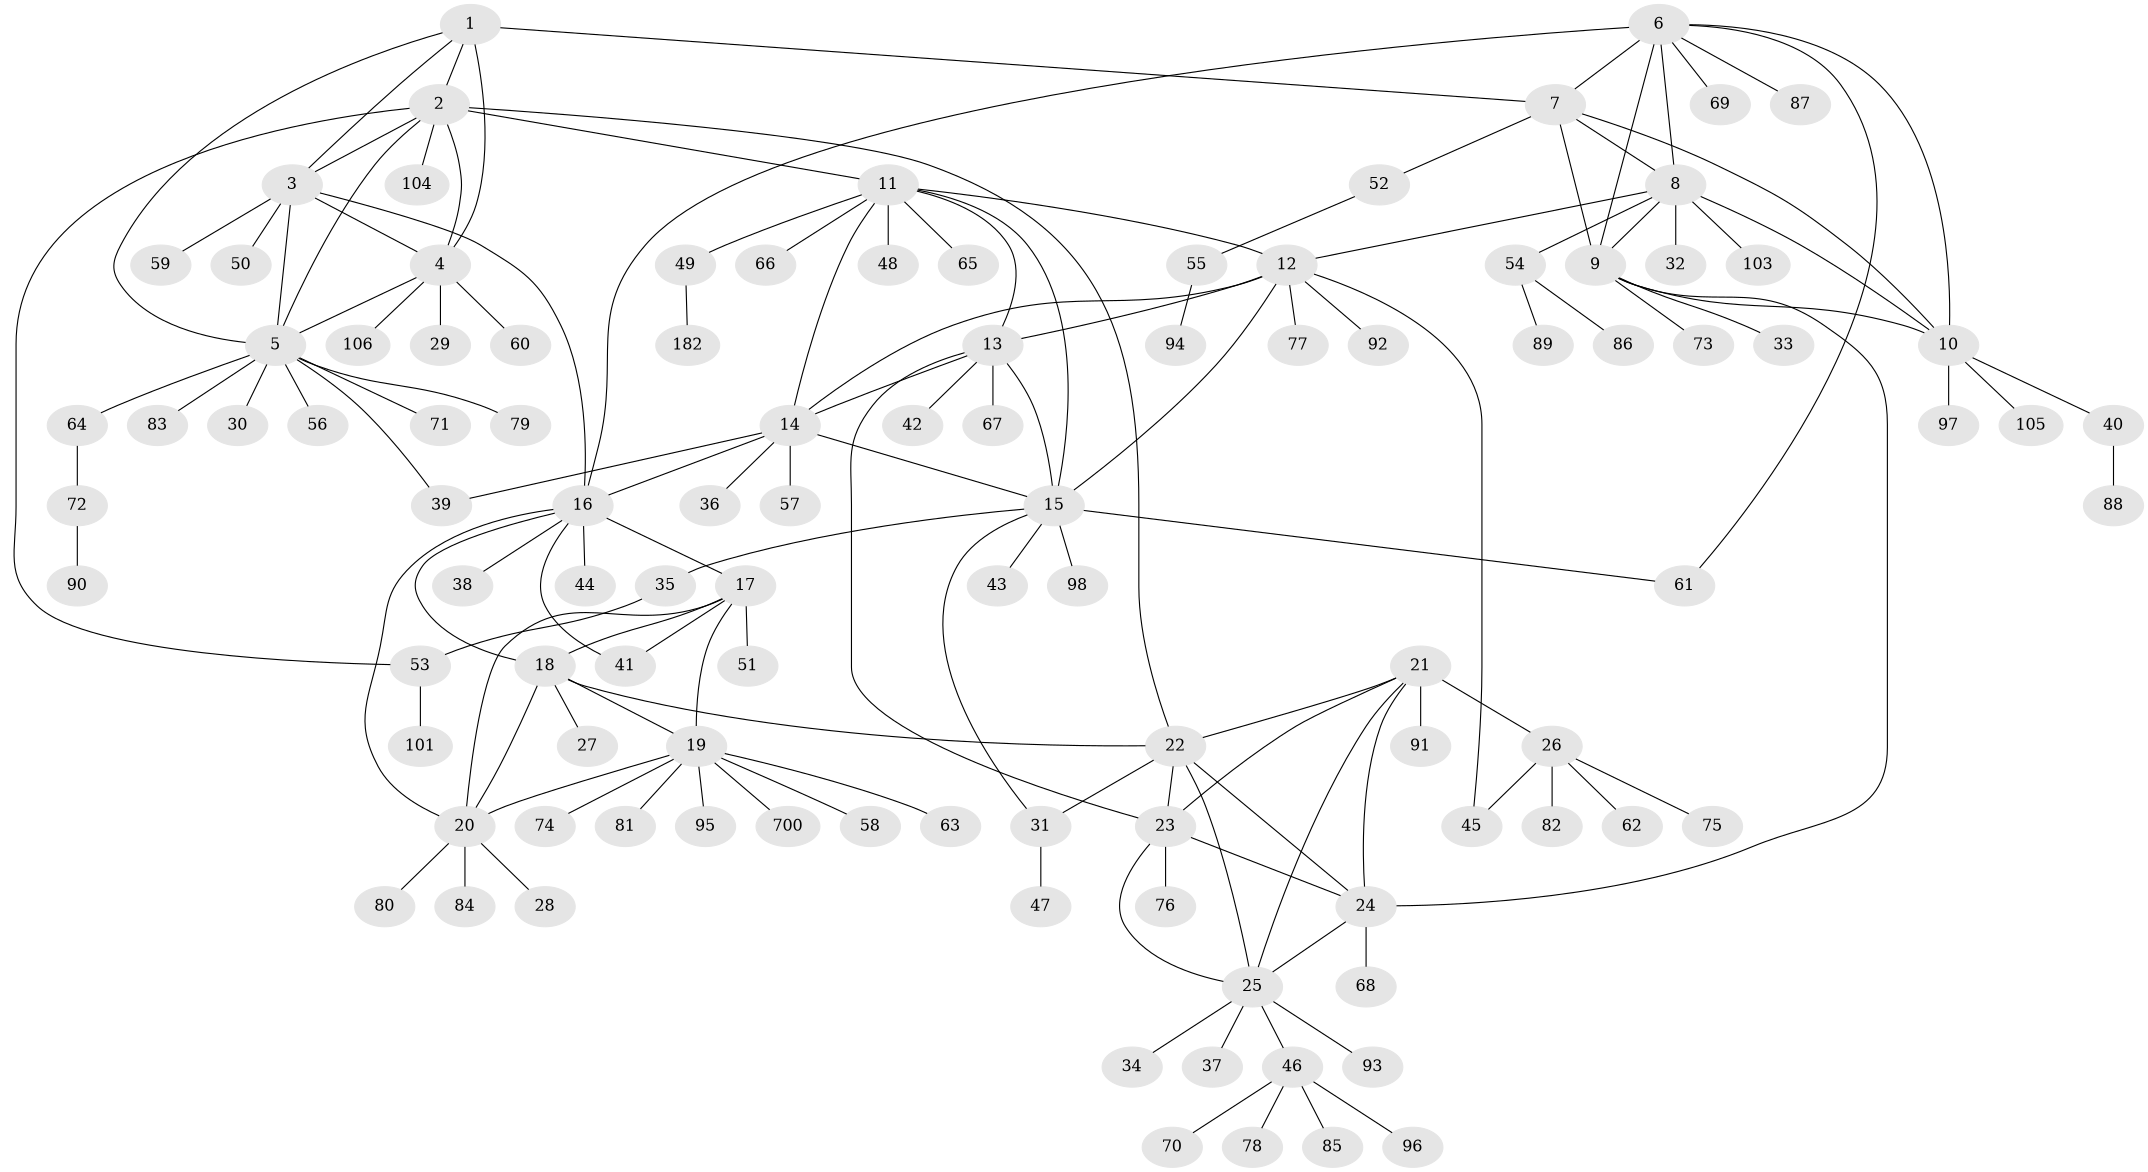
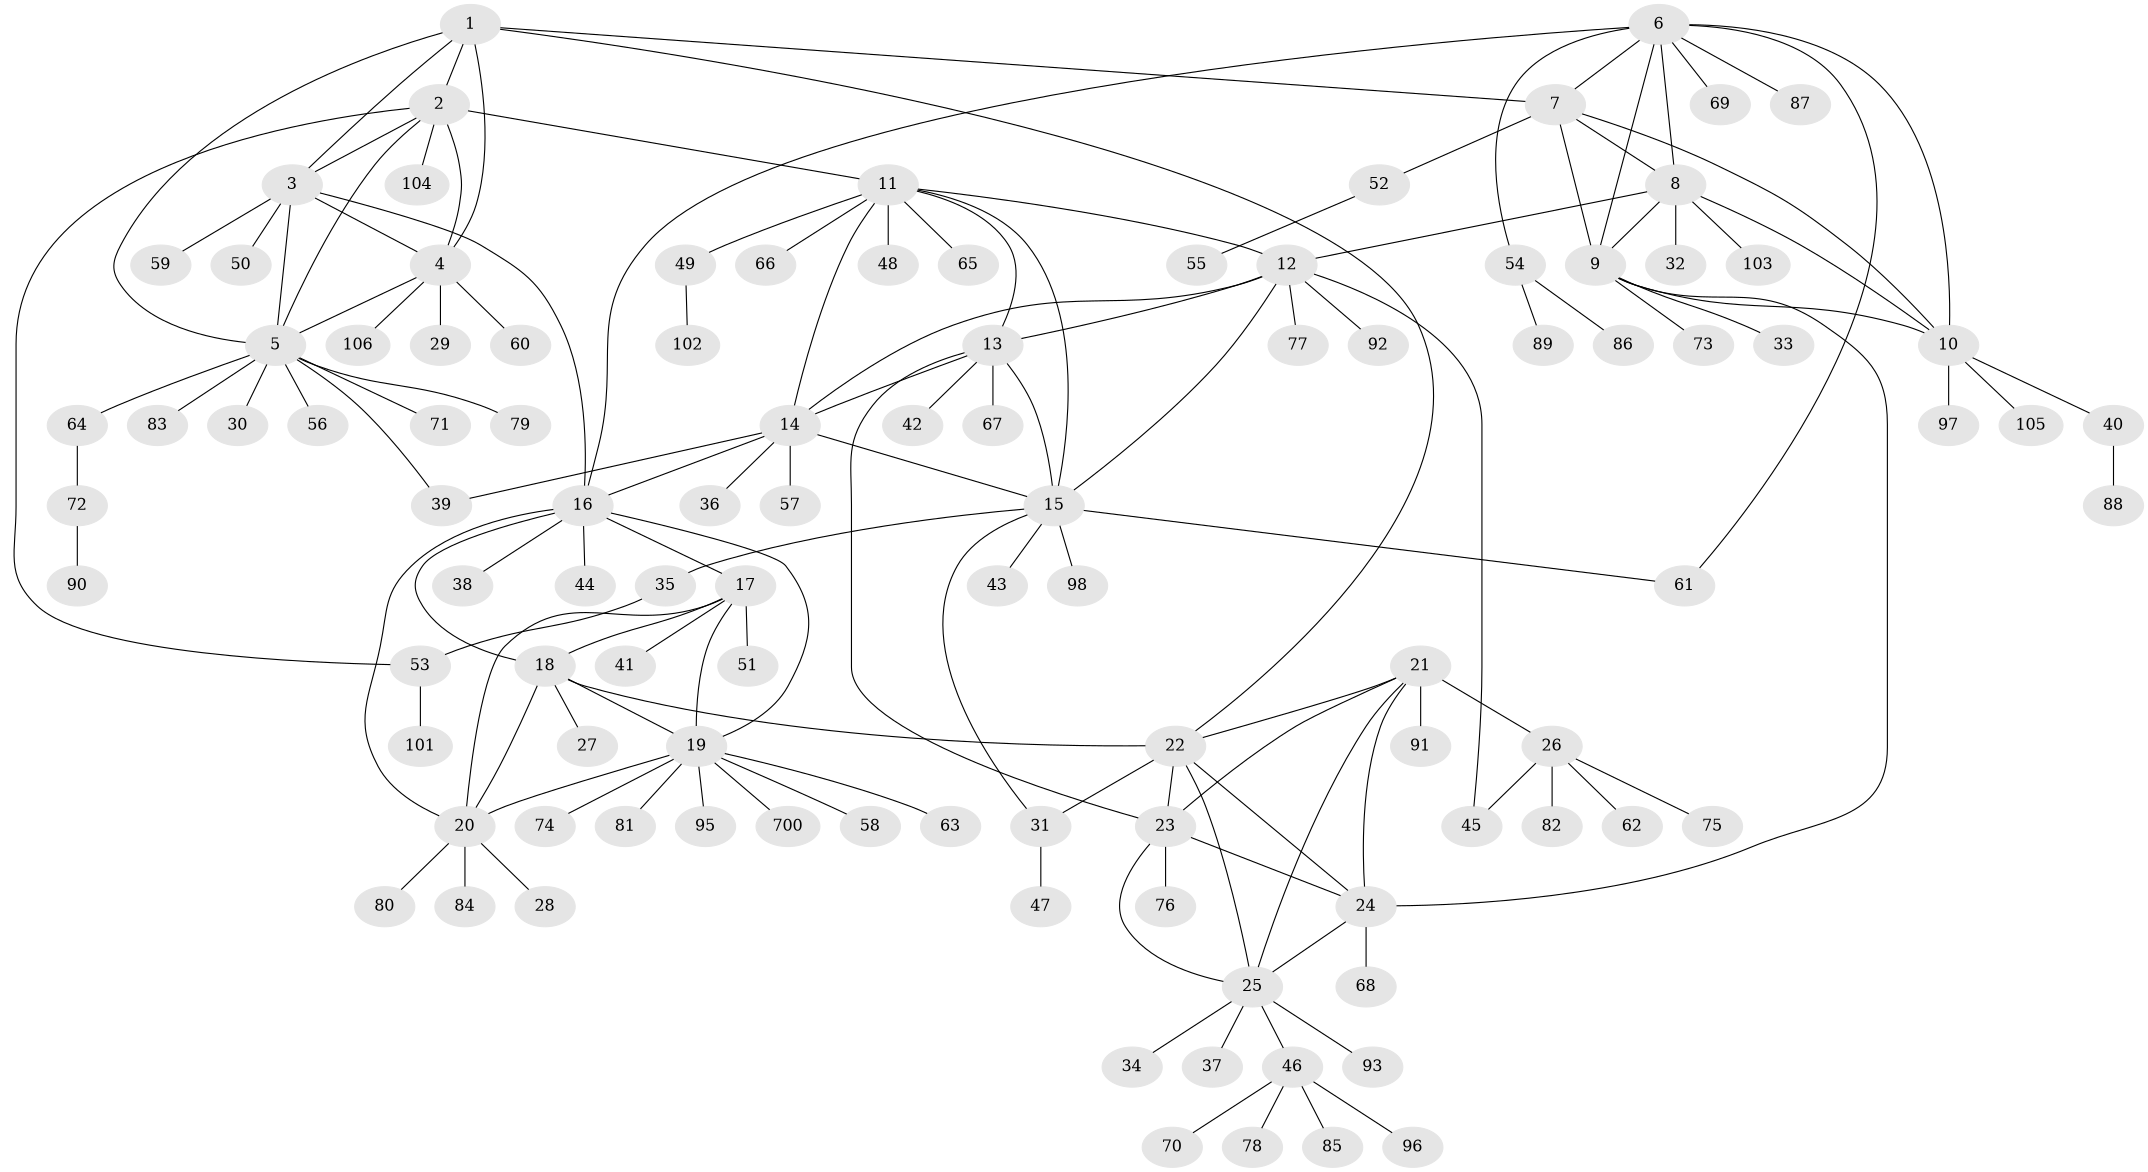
edge "2" -- "22": now "1" -- "22"
edge "8" -- "54": now "6" -- "54"
node "182": label "182" -> "102"
node "94": removed
edge "16" -- "41": now "16" -- "19"
